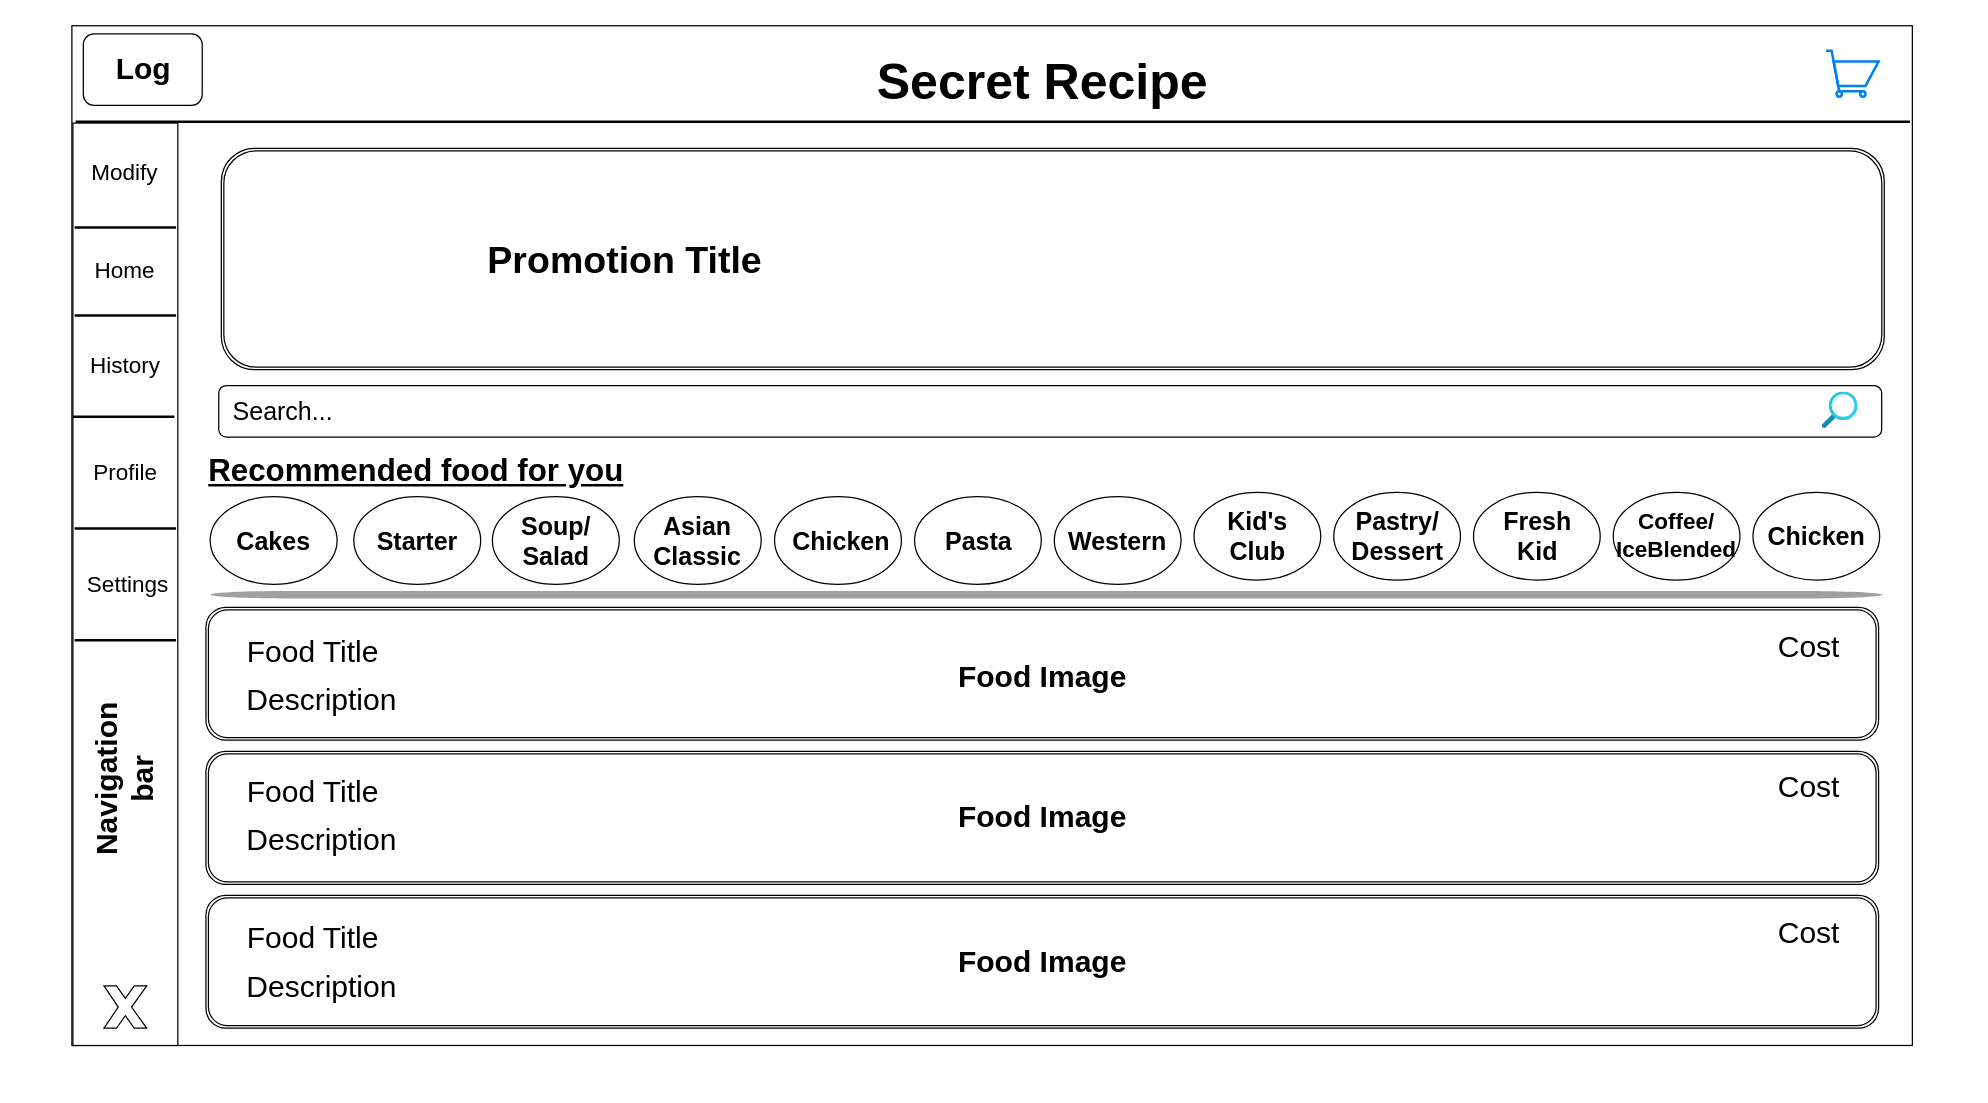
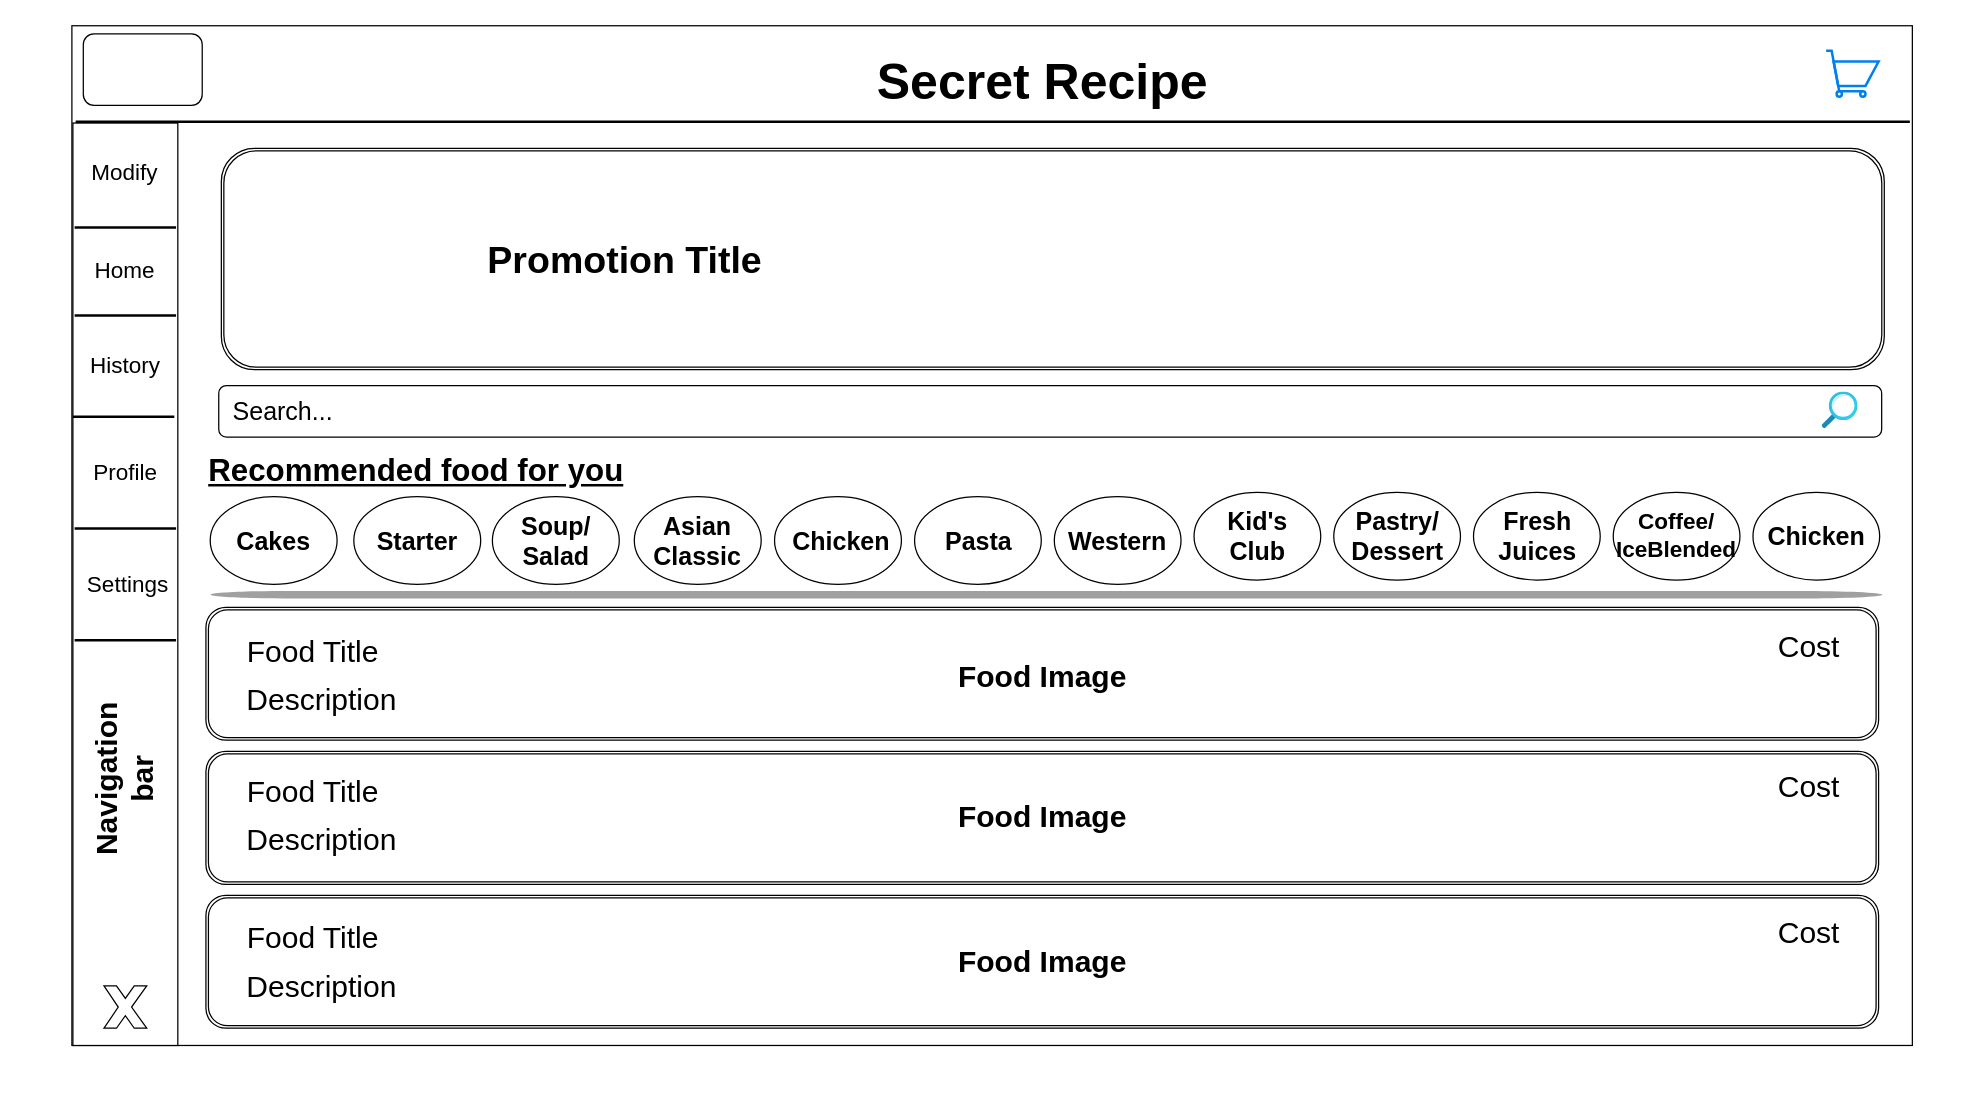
node "Log": removed
node "Fresh Kid": label "Fresh Kid" -> "Fresh Juices"
